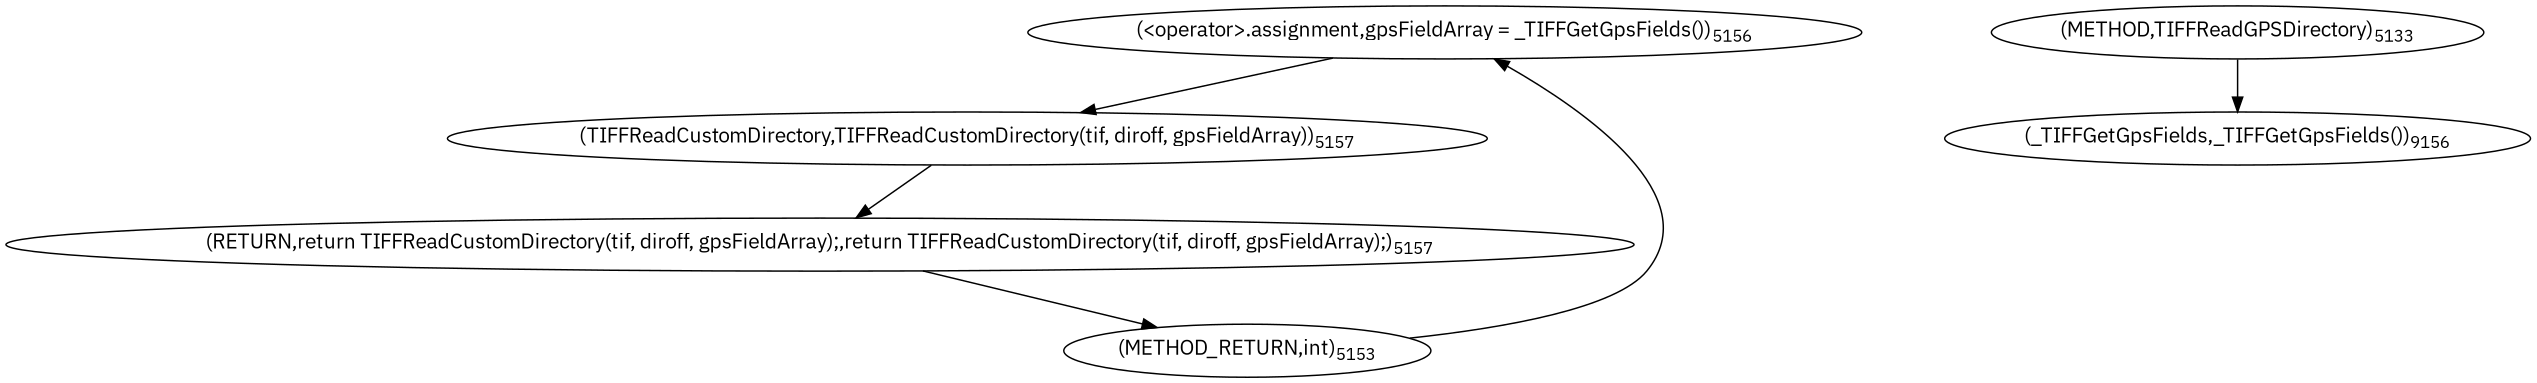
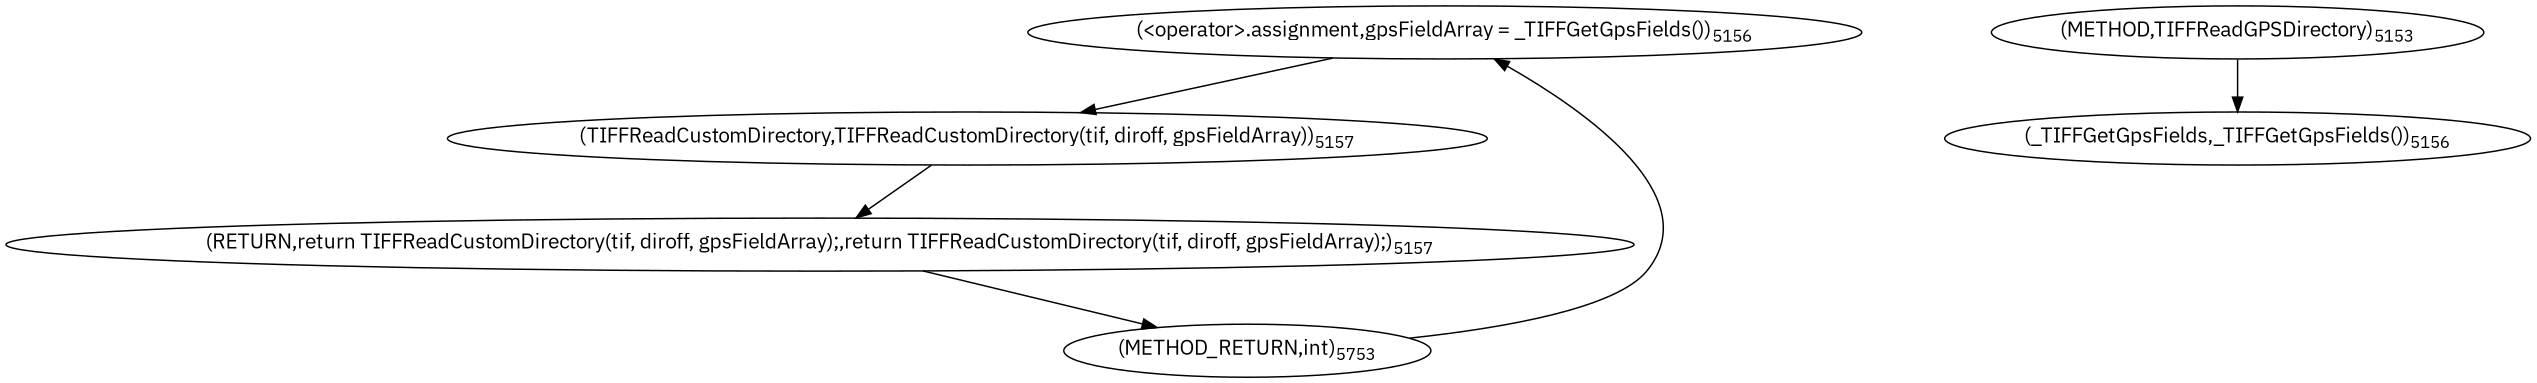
node "(METHOD,TIFFReadGPSDirectory)": text "5133" -> "5153"
node "(_TIFFGetGpsFields,_TIFFGetGpsFields())": text "9156" -> "5156"
node "(METHOD_RETURN,int)": text "5153" -> "5753"
